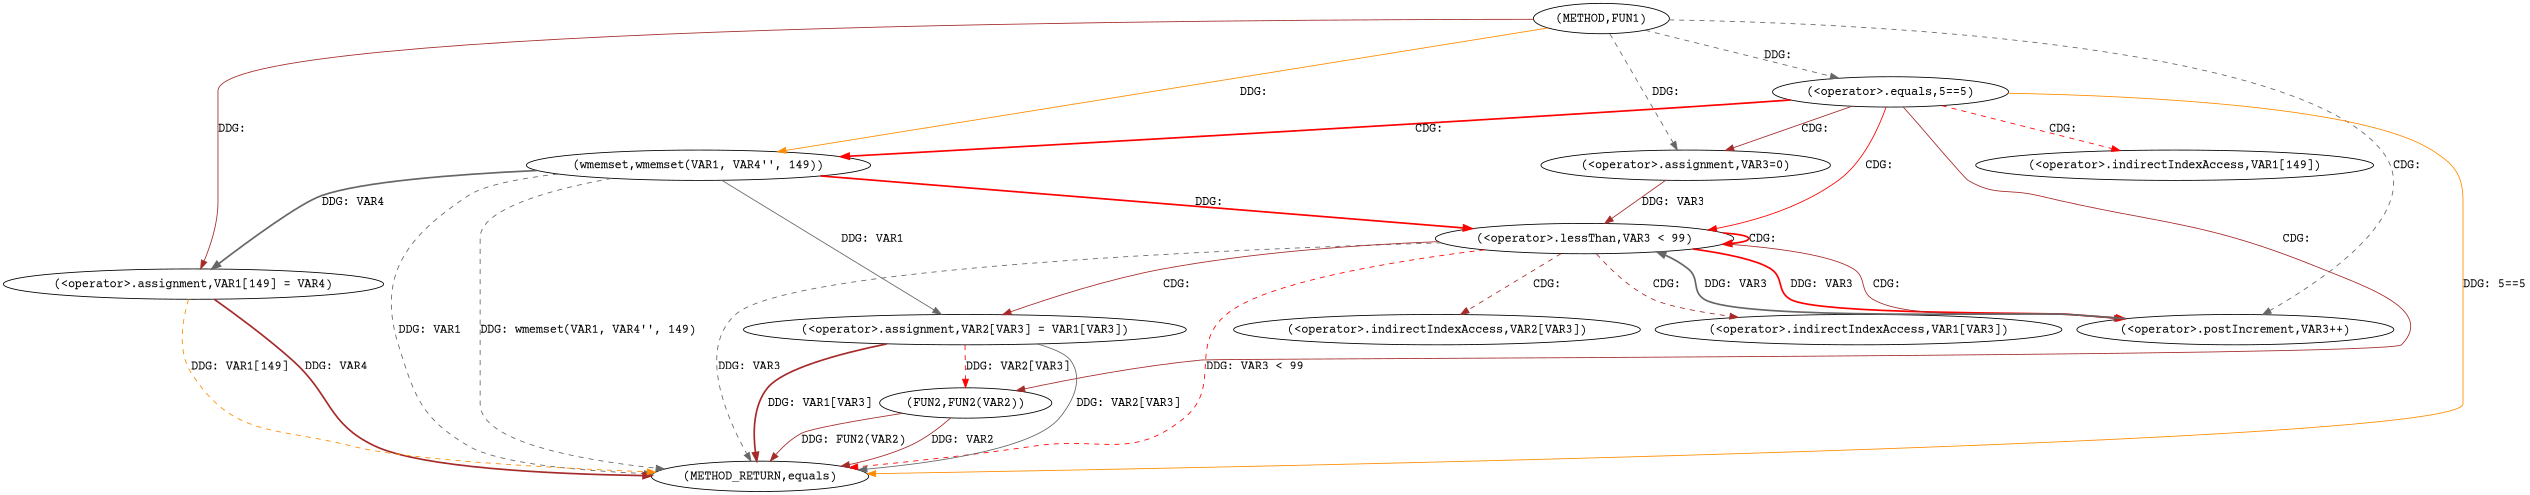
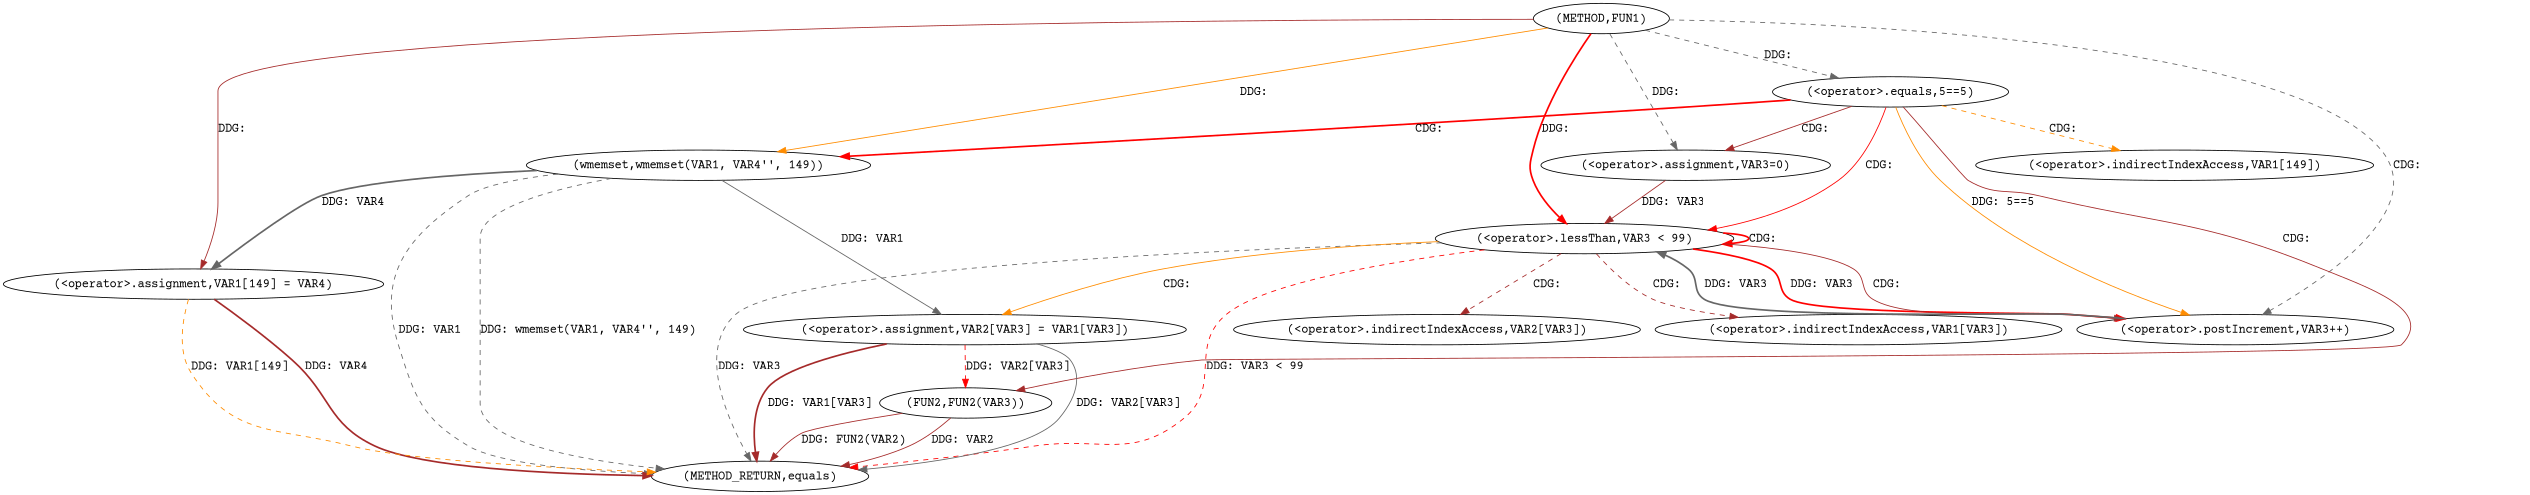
edge "(<operator>.equals,5==5)" -> "(<operator>.indirectIndexAccess,VAR1[149])": color red -> darkorange
edge "(wmemset,wmemset(VAR1, VAR4'', 149))" -> "(<operator>.lessThan,VAR3 < 99)": now "(METHOD,FUN1)" -> "(<operator>.lessThan,VAR3 < 99)"
edge "(<operator>.lessThan,VAR3 < 99)" -> "(<operator>.assignment,VAR2[VAR3] = VAR1[VAR3])": color brown -> darkorange
node "(FUN2,FUN2(VAR2))": label "(FUN2,FUN2(VAR2))" -> "(FUN2,FUN2(VAR3))"
edge "(<operator>.equals,5==5)" -> "(METHOD_RETURN,equals)": now "(<operator>.equals,5==5)" -> "(<operator>.postIncrement,VAR3++)"
